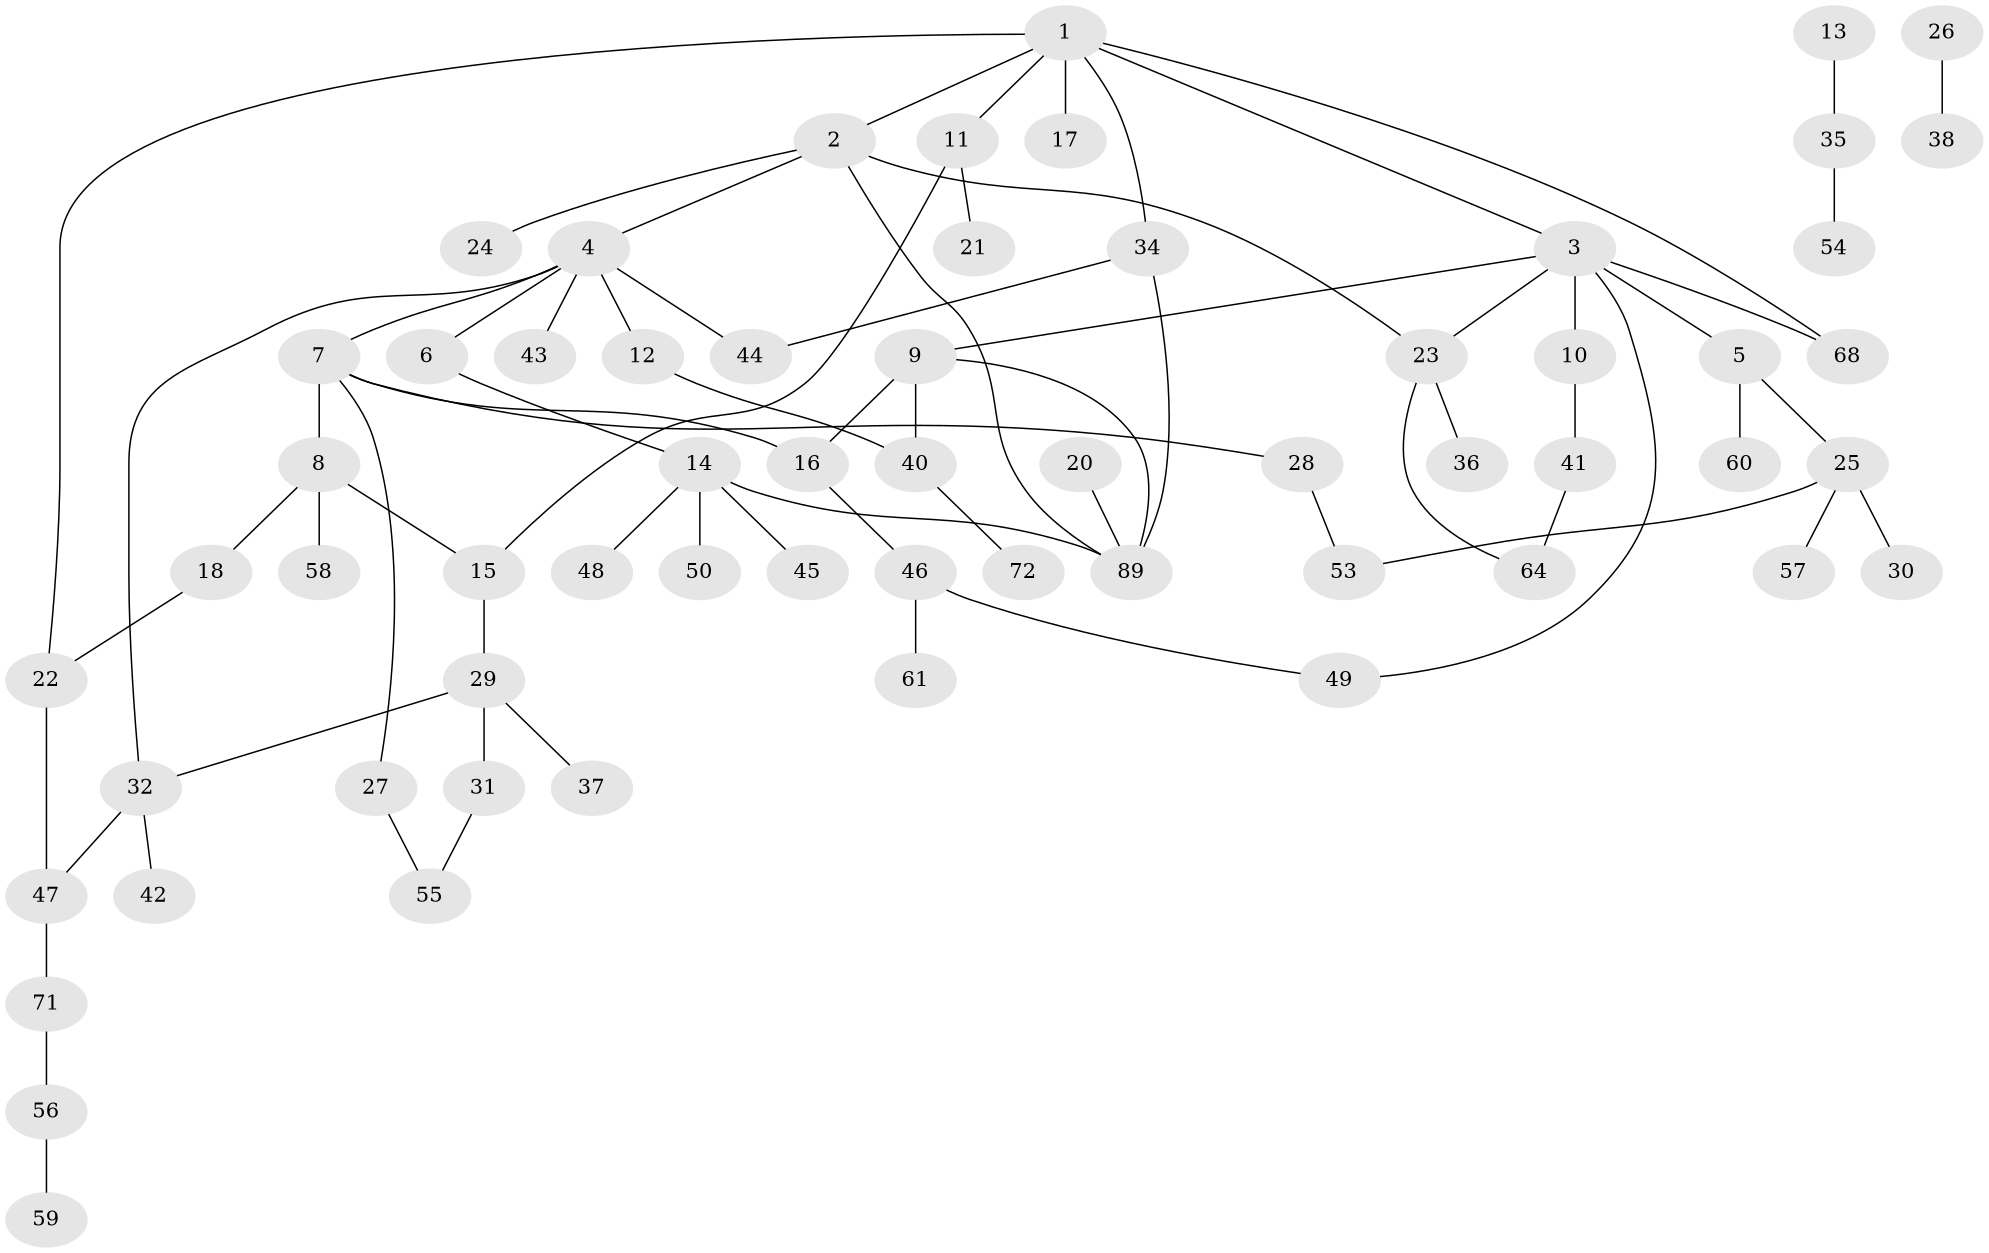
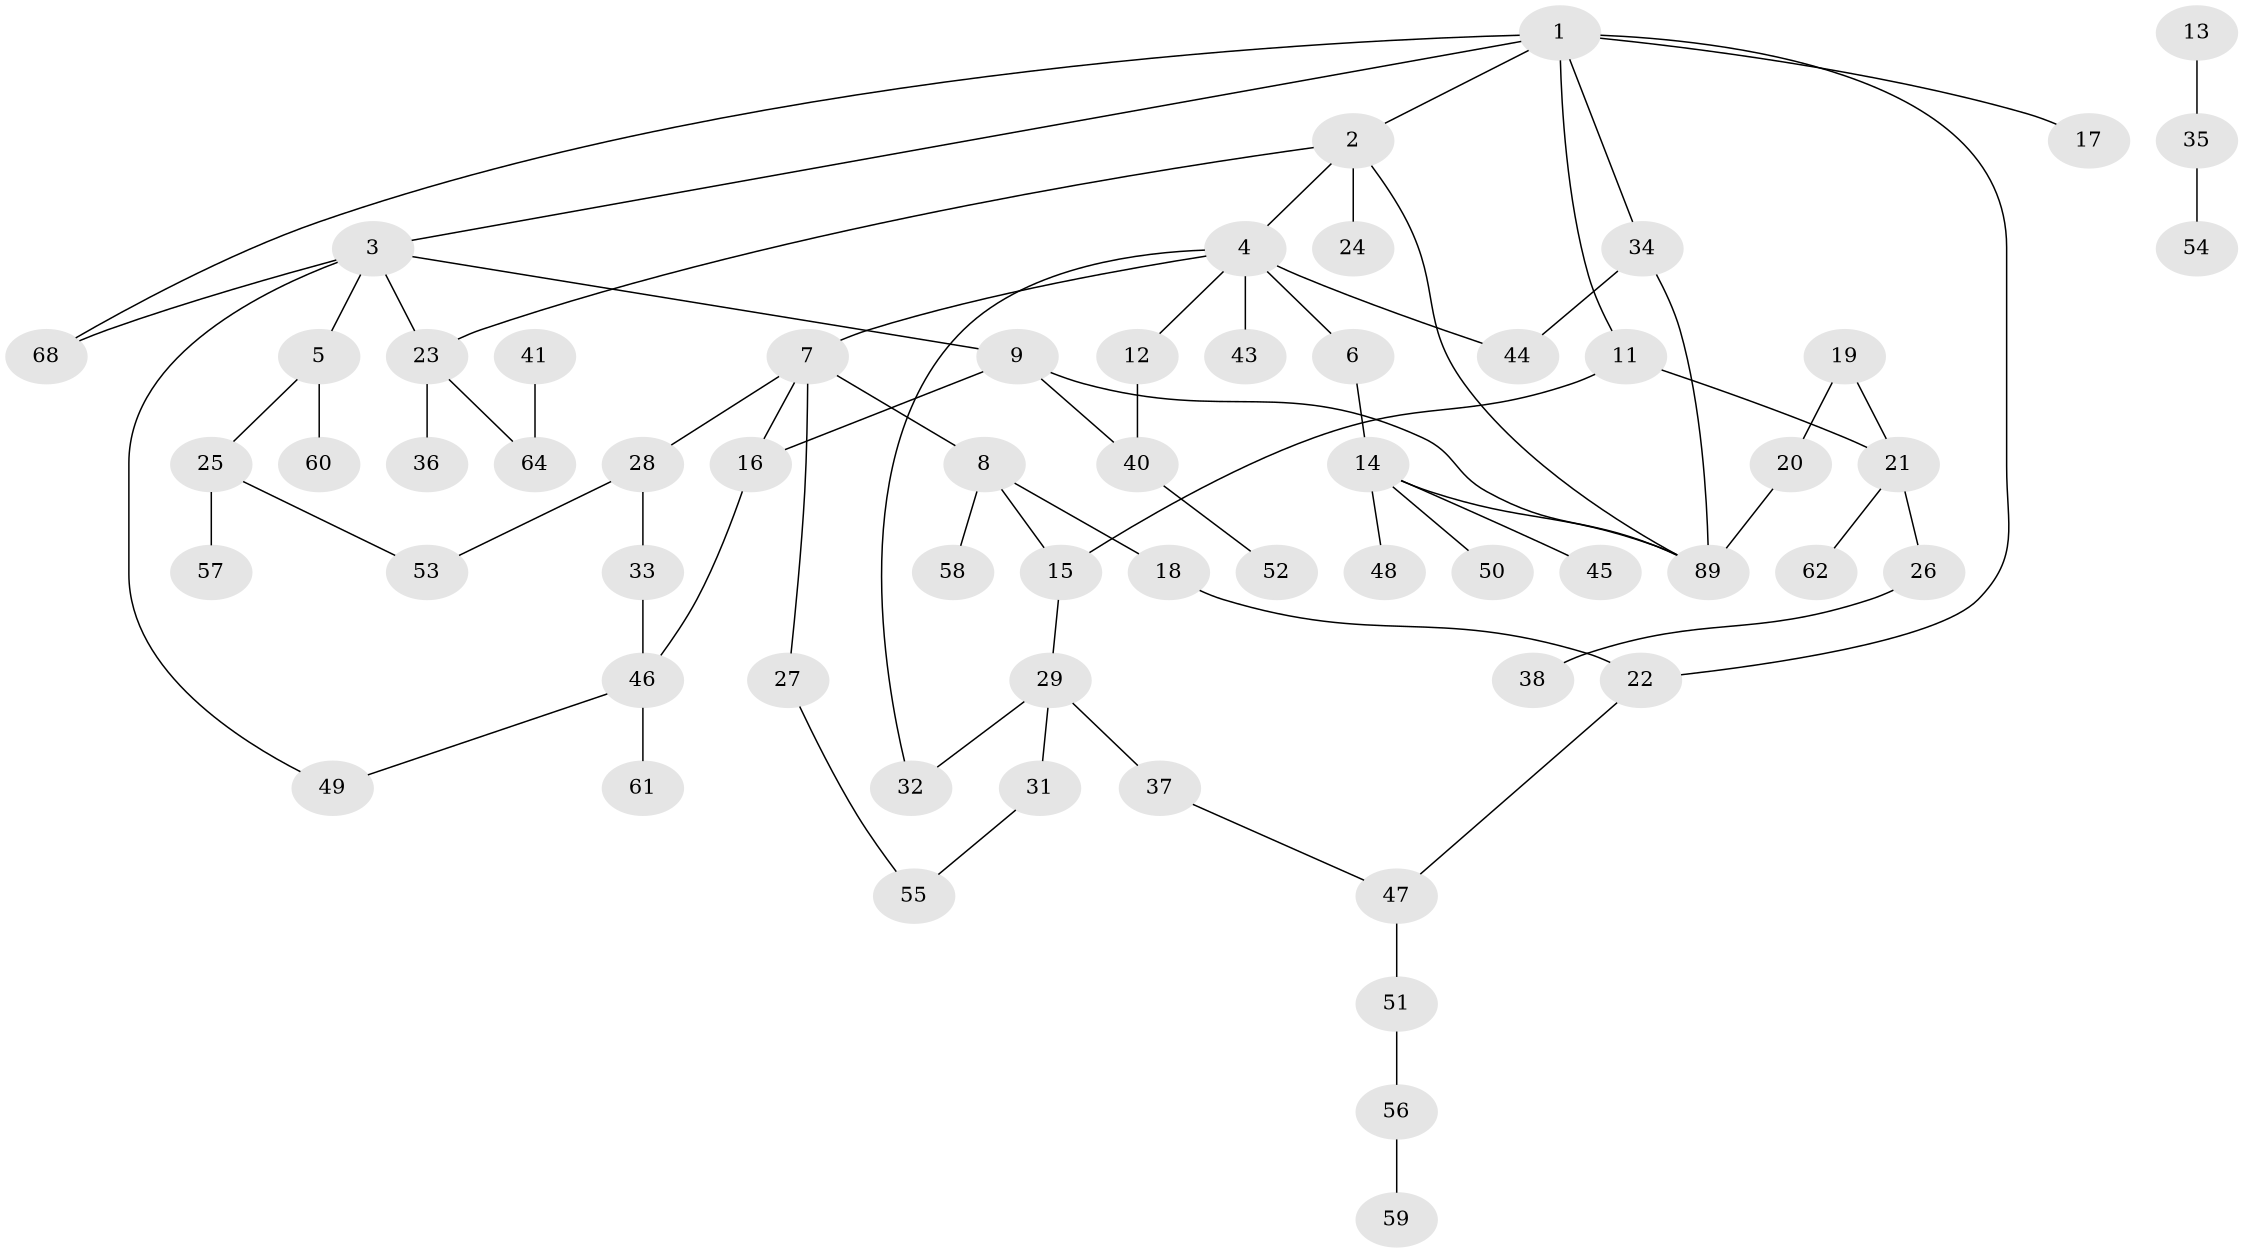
node "10": removed
node "19": added
edge "21" -- "26": added
node "33": added
node "72": label "72" -> "52"
node "62": added
node "30": removed
edge "32" -- "47": now "37" -- "47"
node "42": removed
node "71": label "71" -> "51"
